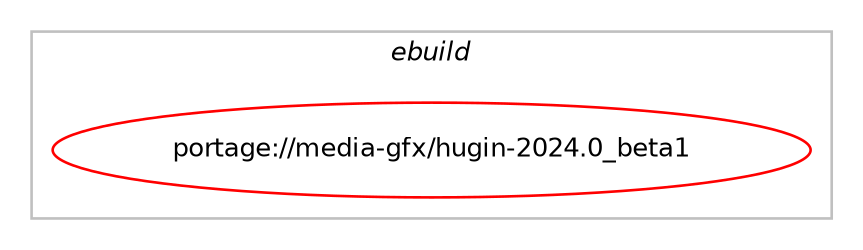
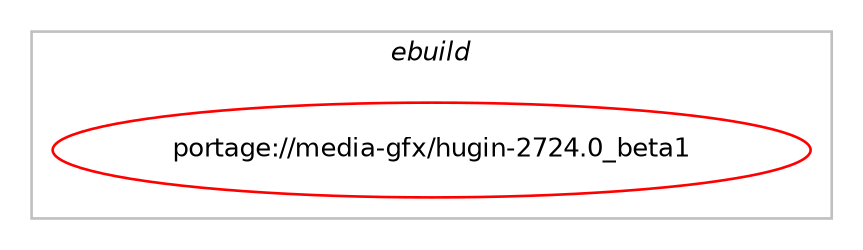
node "portage://media-gfx/hugin-2024.0_beta1": label "portage://media-gfx/hugin-2024.0_beta1" -> "portage://media-gfx/hugin-2724.0_beta1"
